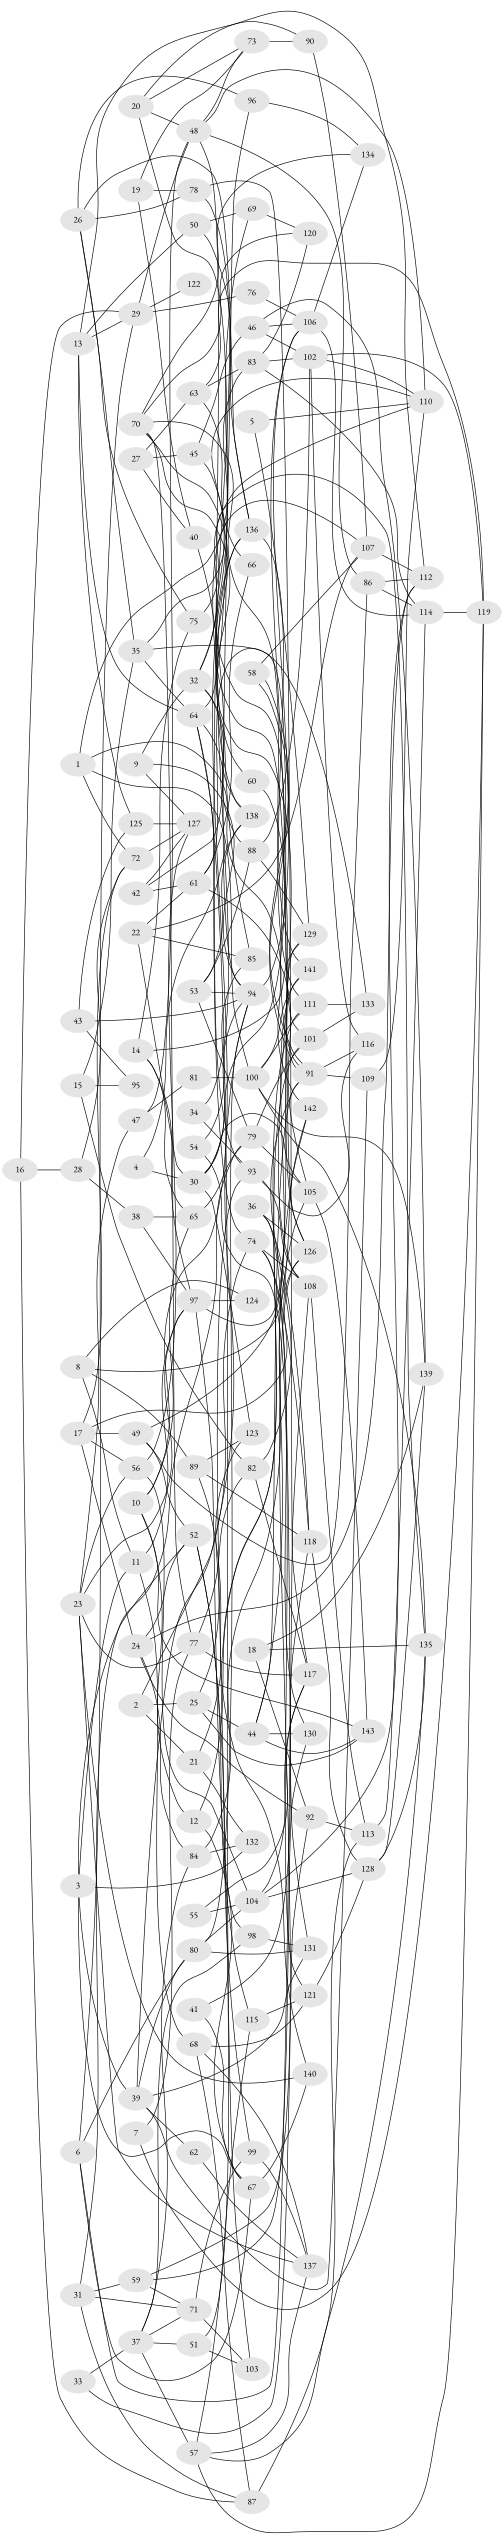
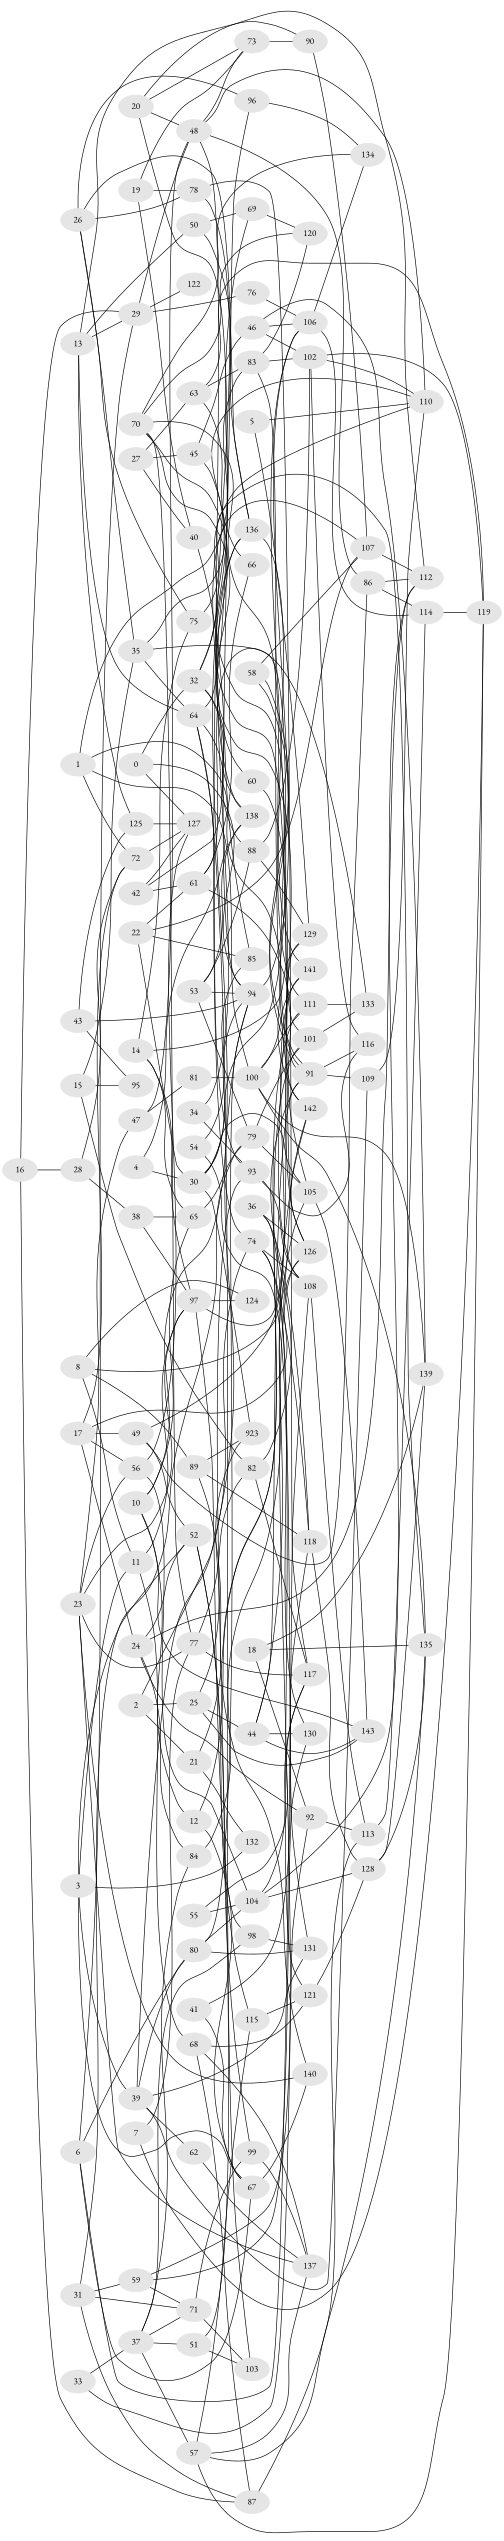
edge "83" -- "114": now "83" -- "142"
node "9": label "9" -> "0"
node "123": label "123" -> "923"
edge "132" -- "84": removed
